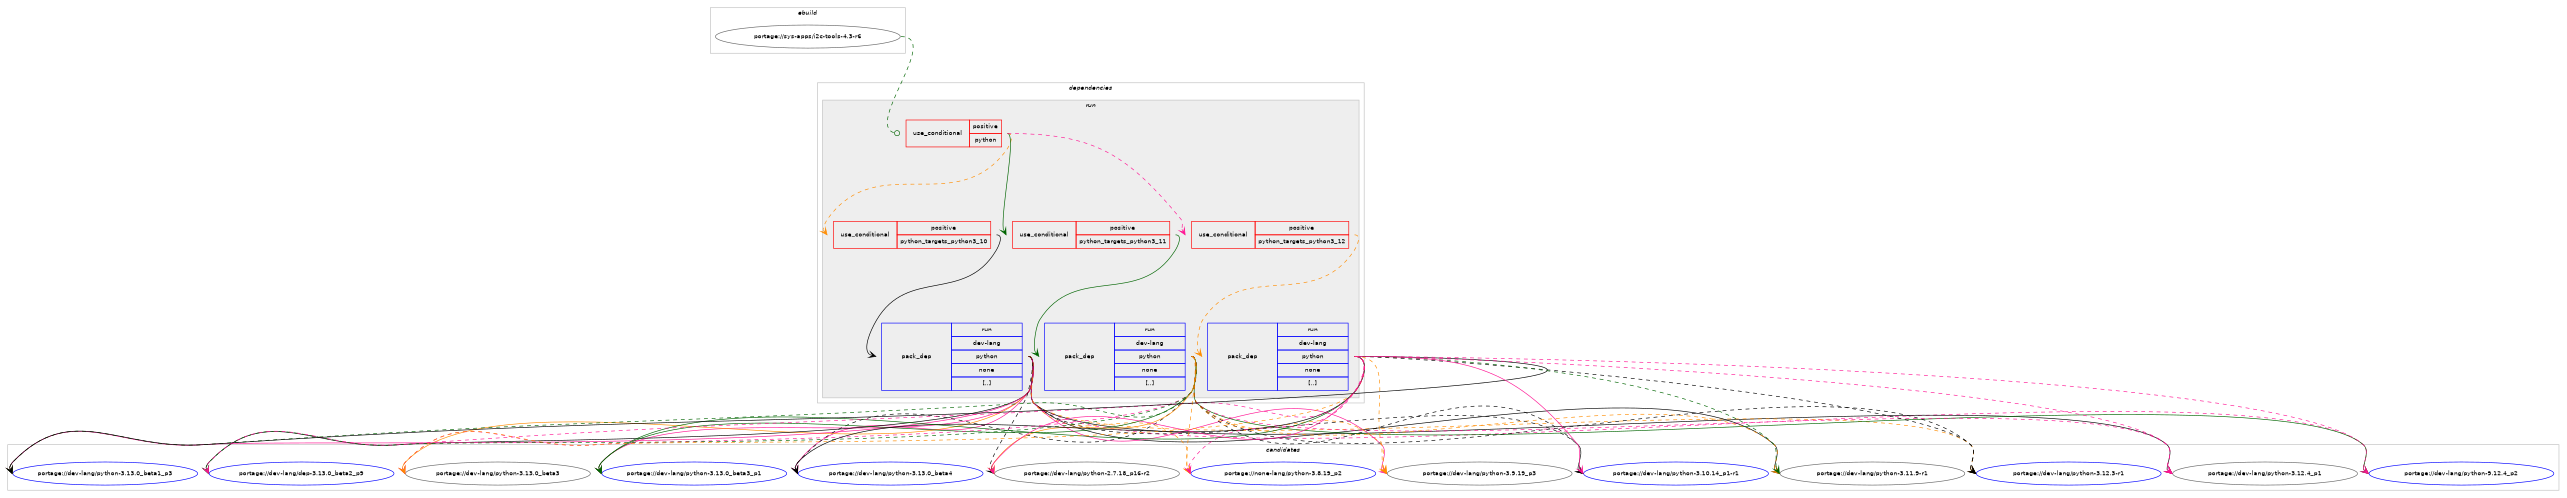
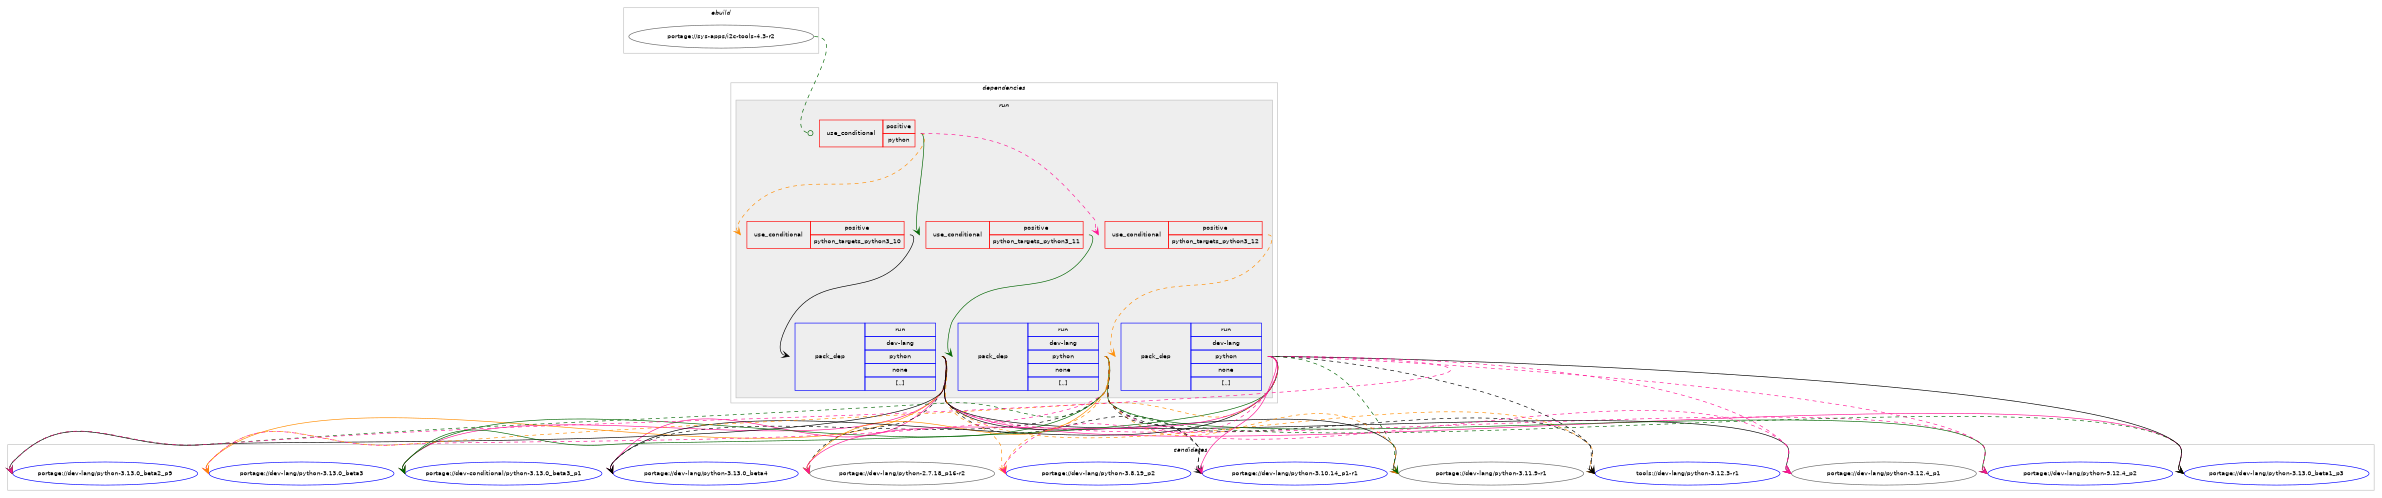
node "portage://sys-apps/i2c-tools-4.3-r6": label "portage://sys-apps/i2c-tools-4.3-r6" -> "portage://sys-apps/i2c-tools-4.3-r2"
node "portage://dev-lang/dep-3.13.0_beta2_p9": label "portage://dev-lang/dep-3.13.0_beta2_p9" -> "portage://dev-lang/python-3.13.0_beta2_p9"
node "portage://dev-lang/python-3.13.0_beta3": color gray40 -> blue
node "portage://dev-lang/python-3.13.0_beta3_p1": label "portage://dev-lang/python-3.13.0_beta3_p1" -> "portage://dev-conditional/python-3.13.0_beta3_p1"
node "portage://none-lang/python-3.8.19_p2": label "portage://none-lang/python-3.8.19_p2" -> "portage://dev-lang/python-3.8.19_p2"
node "portage://dev-lang/python-3.9.19_p3": removed
node "portage://dev-lang/python-3.12.3-r1": label "portage://dev-lang/python-3.12.3-r1" -> "tools://dev-lang/python-3.12.3-r1"
